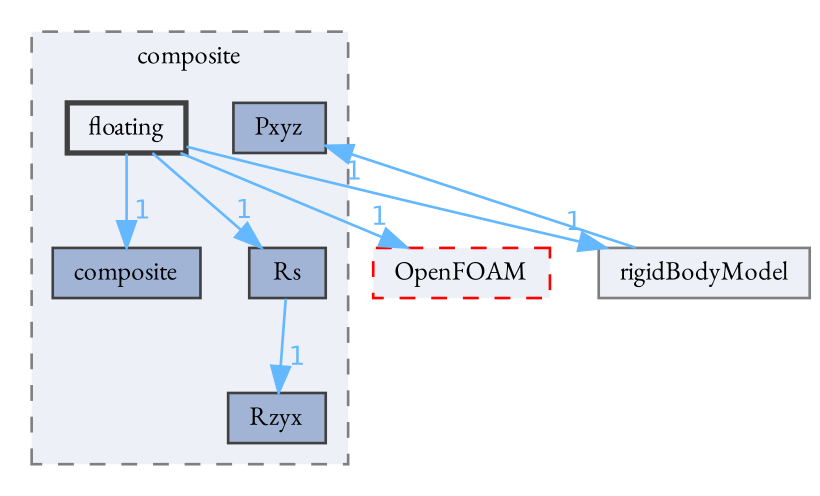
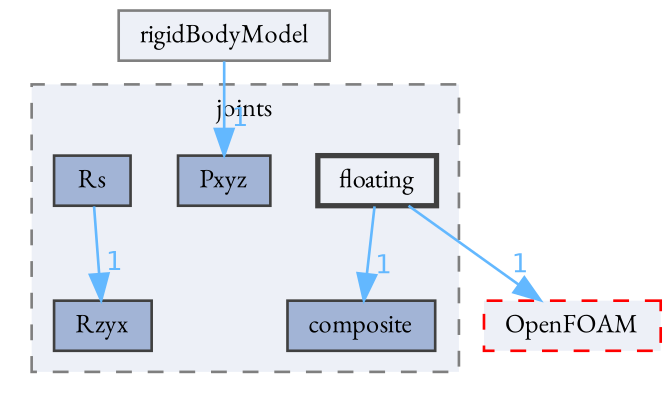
cluster "composite": label "composite" -> "joints"
edge "floating" -> "Rs": removed
edge "floating" -> "rigidBodyModel": removed
